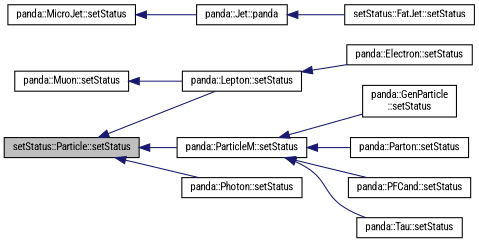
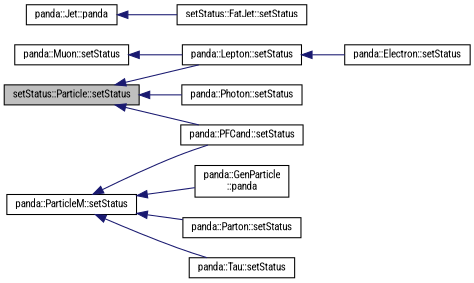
node "panda::MicroJet::setStatus": removed
node "panda::GenParticle ::setStatus": label "panda::GenParticle ::setStatus" -> "panda::GenParticle ::panda"
edge "panda::ParticleM::setStatus" -> "setStatus::Particle::setStatus": now "panda::PFCand::setStatus" -> "setStatus::Particle::setStatus"
